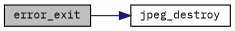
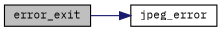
node "jpeg_destroy": label "jpeg_destroy" -> "jpeg_error"
